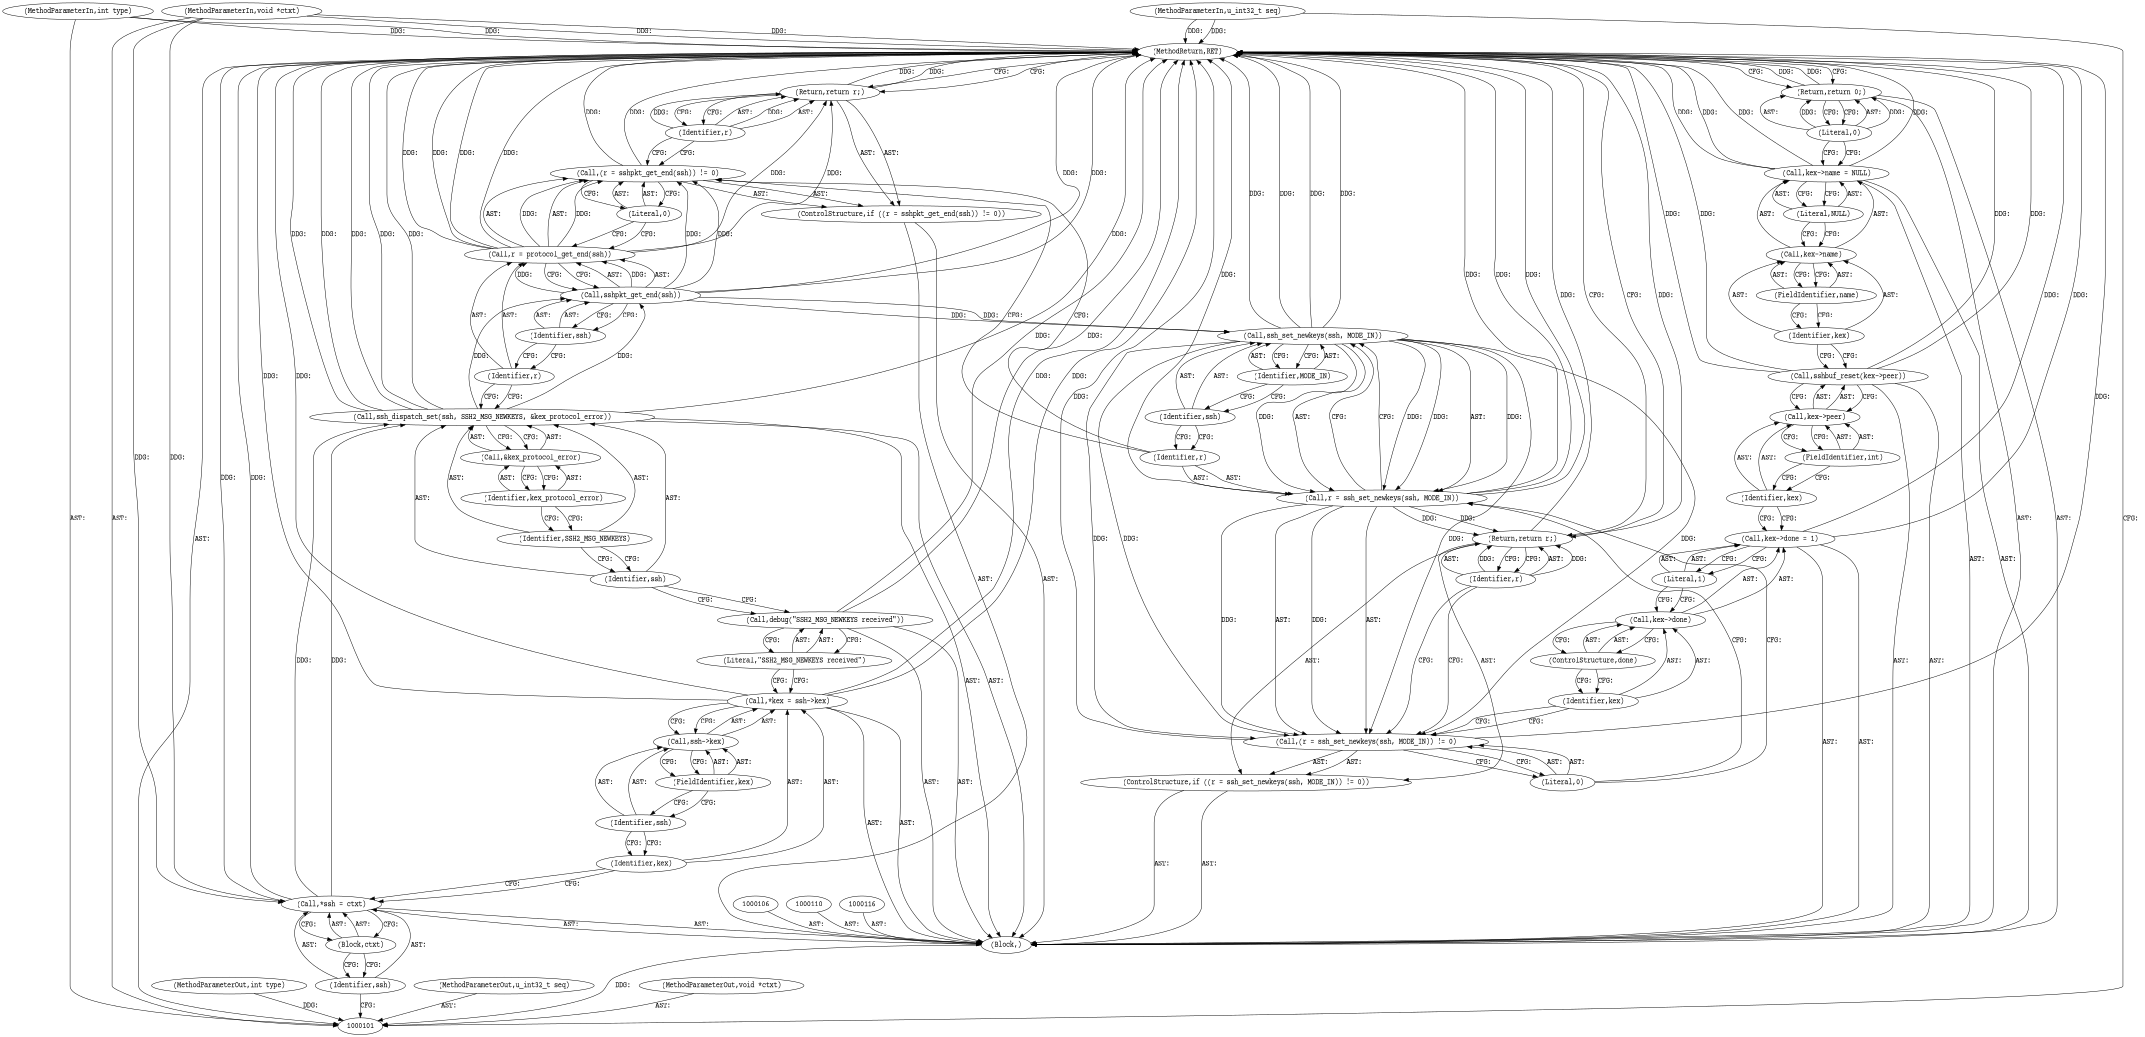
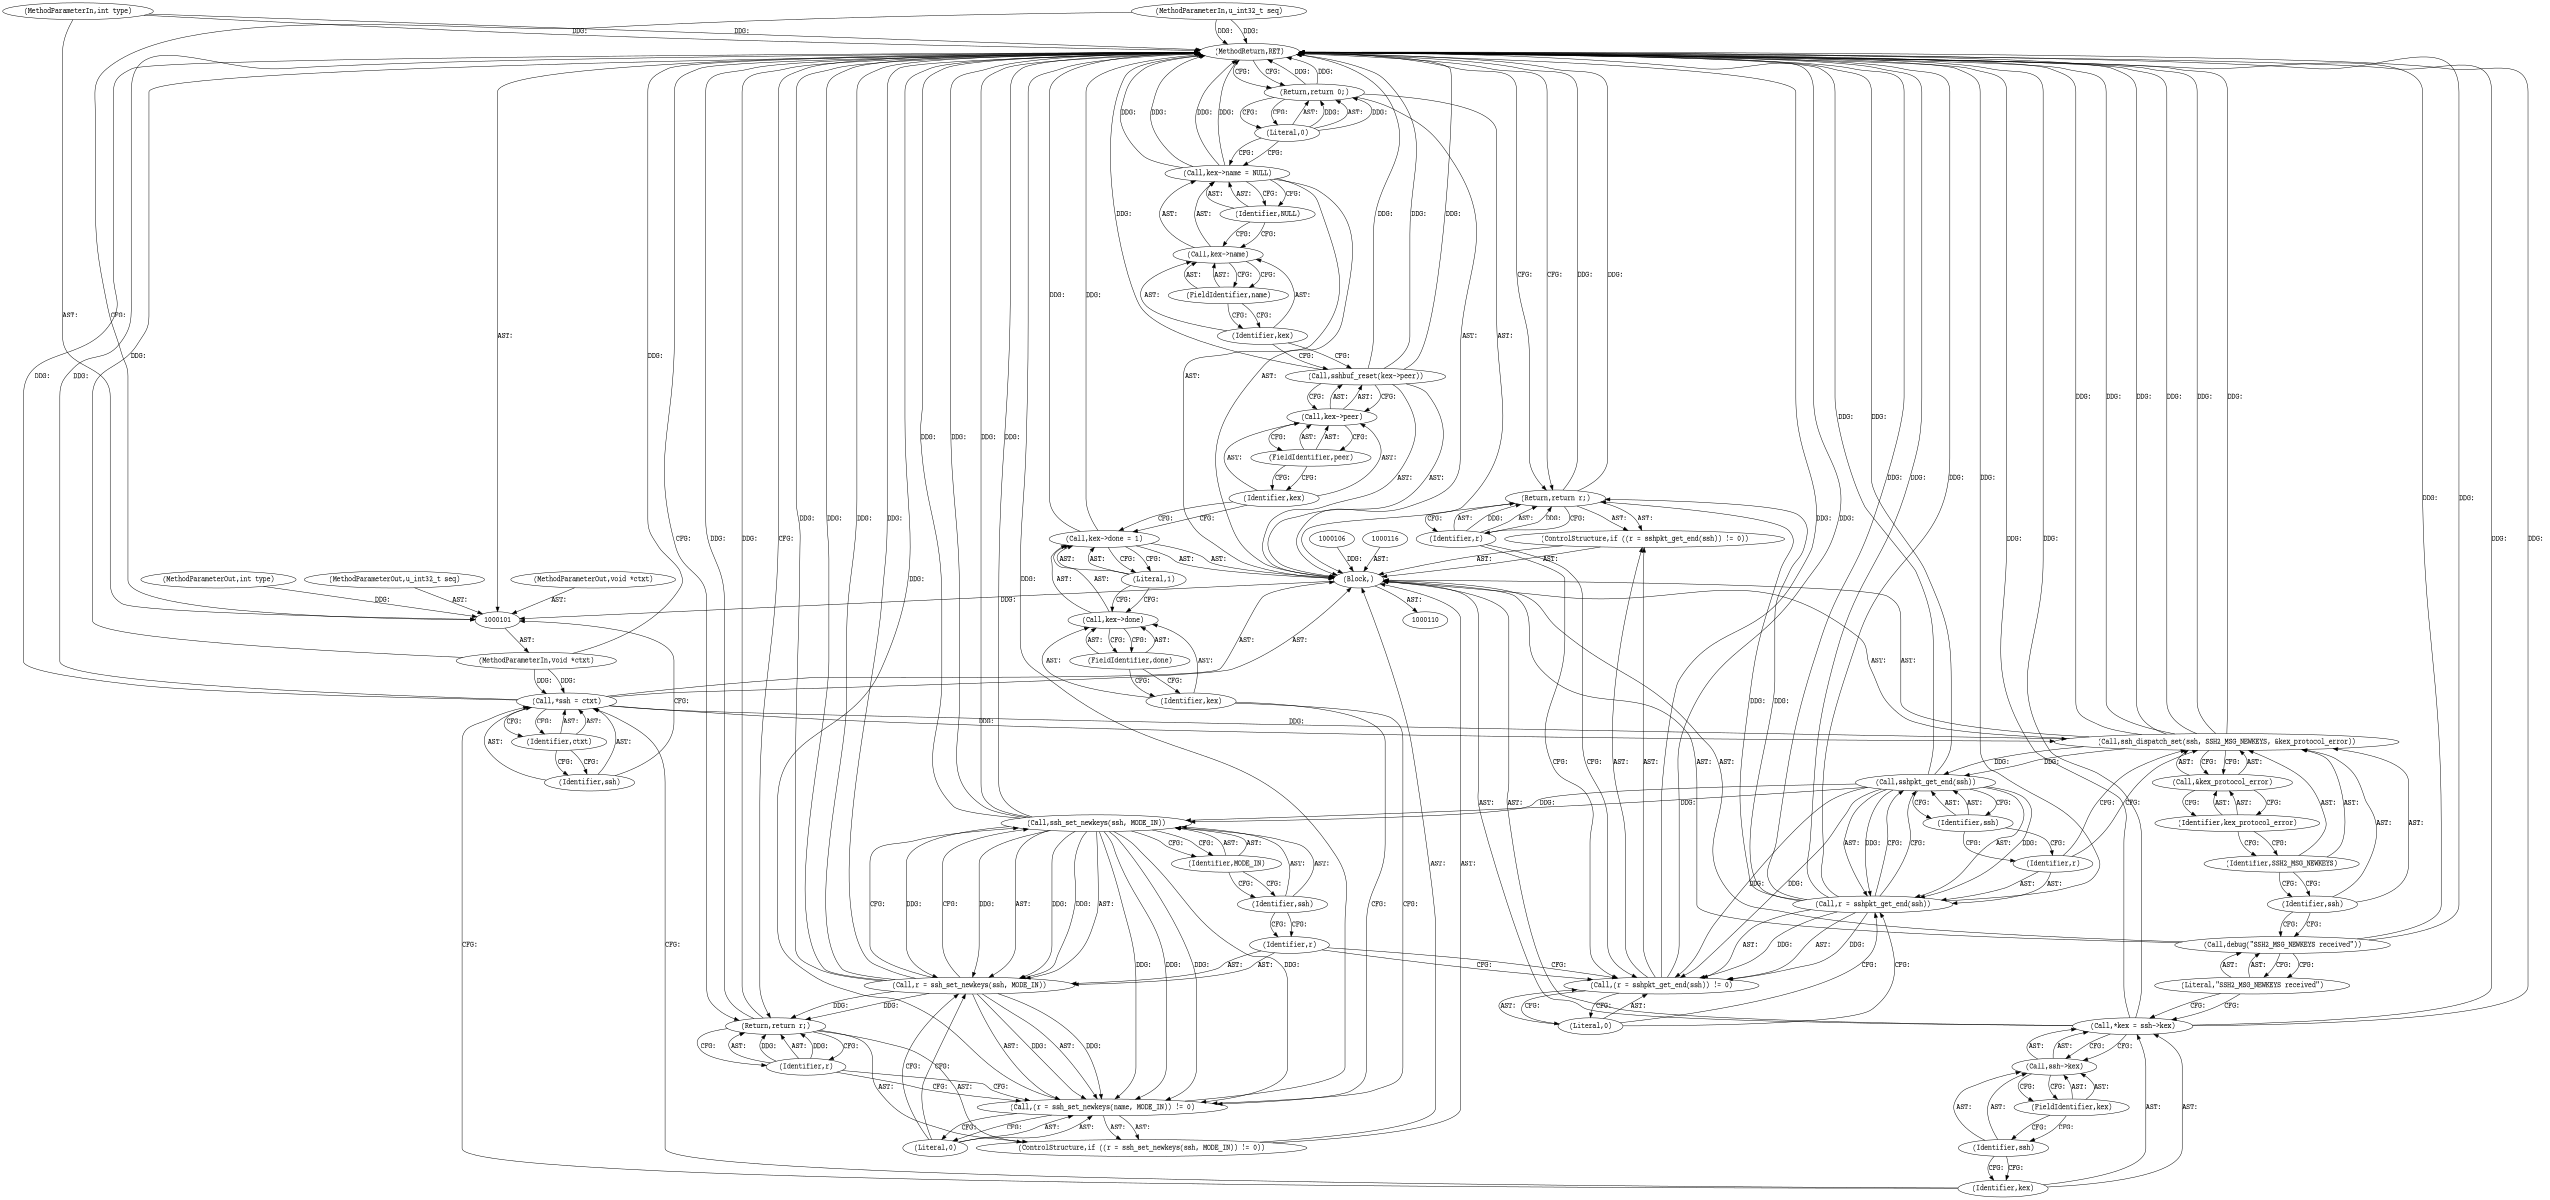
node "(Literal,NULL)": label "(Literal,NULL)" -> "(Identifier,NULL)"
node "(Call,r = protocol_get_end(ssh))": label "(Call,r = protocol_get_end(ssh))" -> "(Call,r = sshpkt_get_end(ssh))"
node "(FieldIdentifier,int)": label "(FieldIdentifier,int)" -> "(FieldIdentifier,peer)"
edge "(MethodParameterIn,void *ctxt)" -> "1000101": reversed
node "(ControlStructure,done)": label "(ControlStructure,done)" -> "(FieldIdentifier,done)"
node "(Call,(r = ssh_set_newkeys(ssh, MODE_IN)) != 0)": label "(Call,(r = ssh_set_newkeys(ssh, MODE_IN)) != 0)" -> "(Call,(r = ssh_set_newkeys(name, MODE_IN)) != 0)"
edge "1000106" -> "(Block,)": label "AST: " -> "DDG: "
edge "1000110" -> "(Block,)": reversed
node "(Block,ctxt)": label "(Block,ctxt)" -> "(Identifier,ctxt)"
